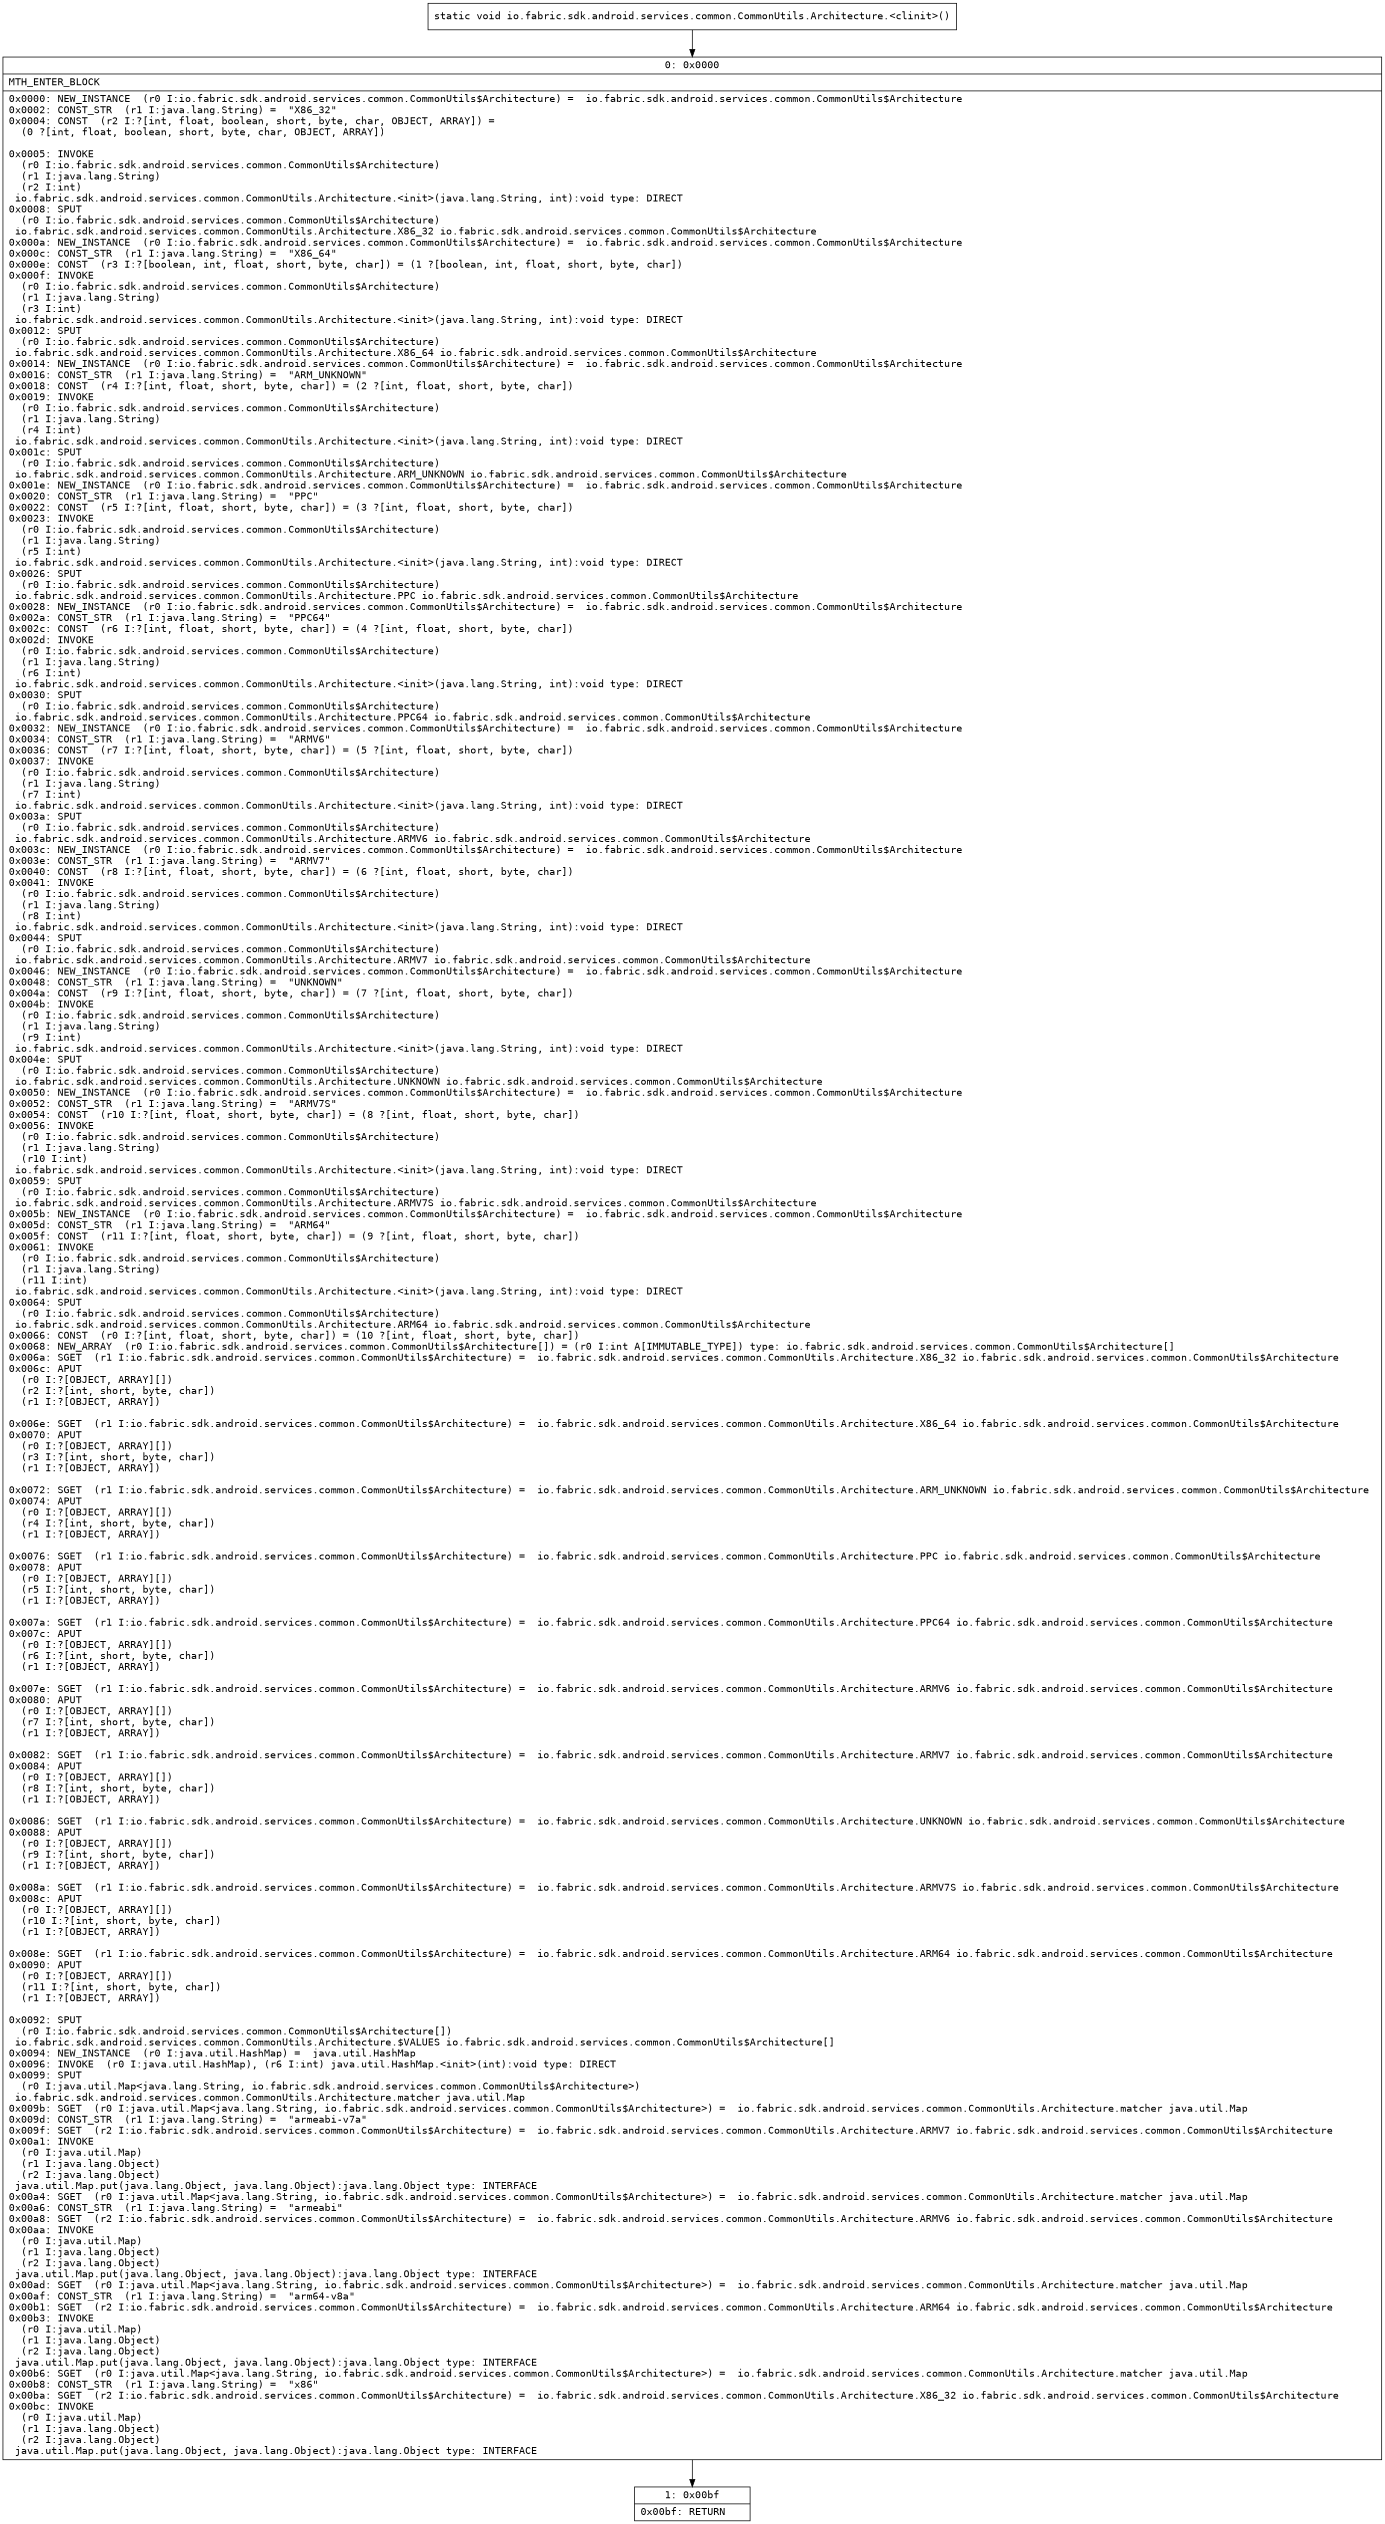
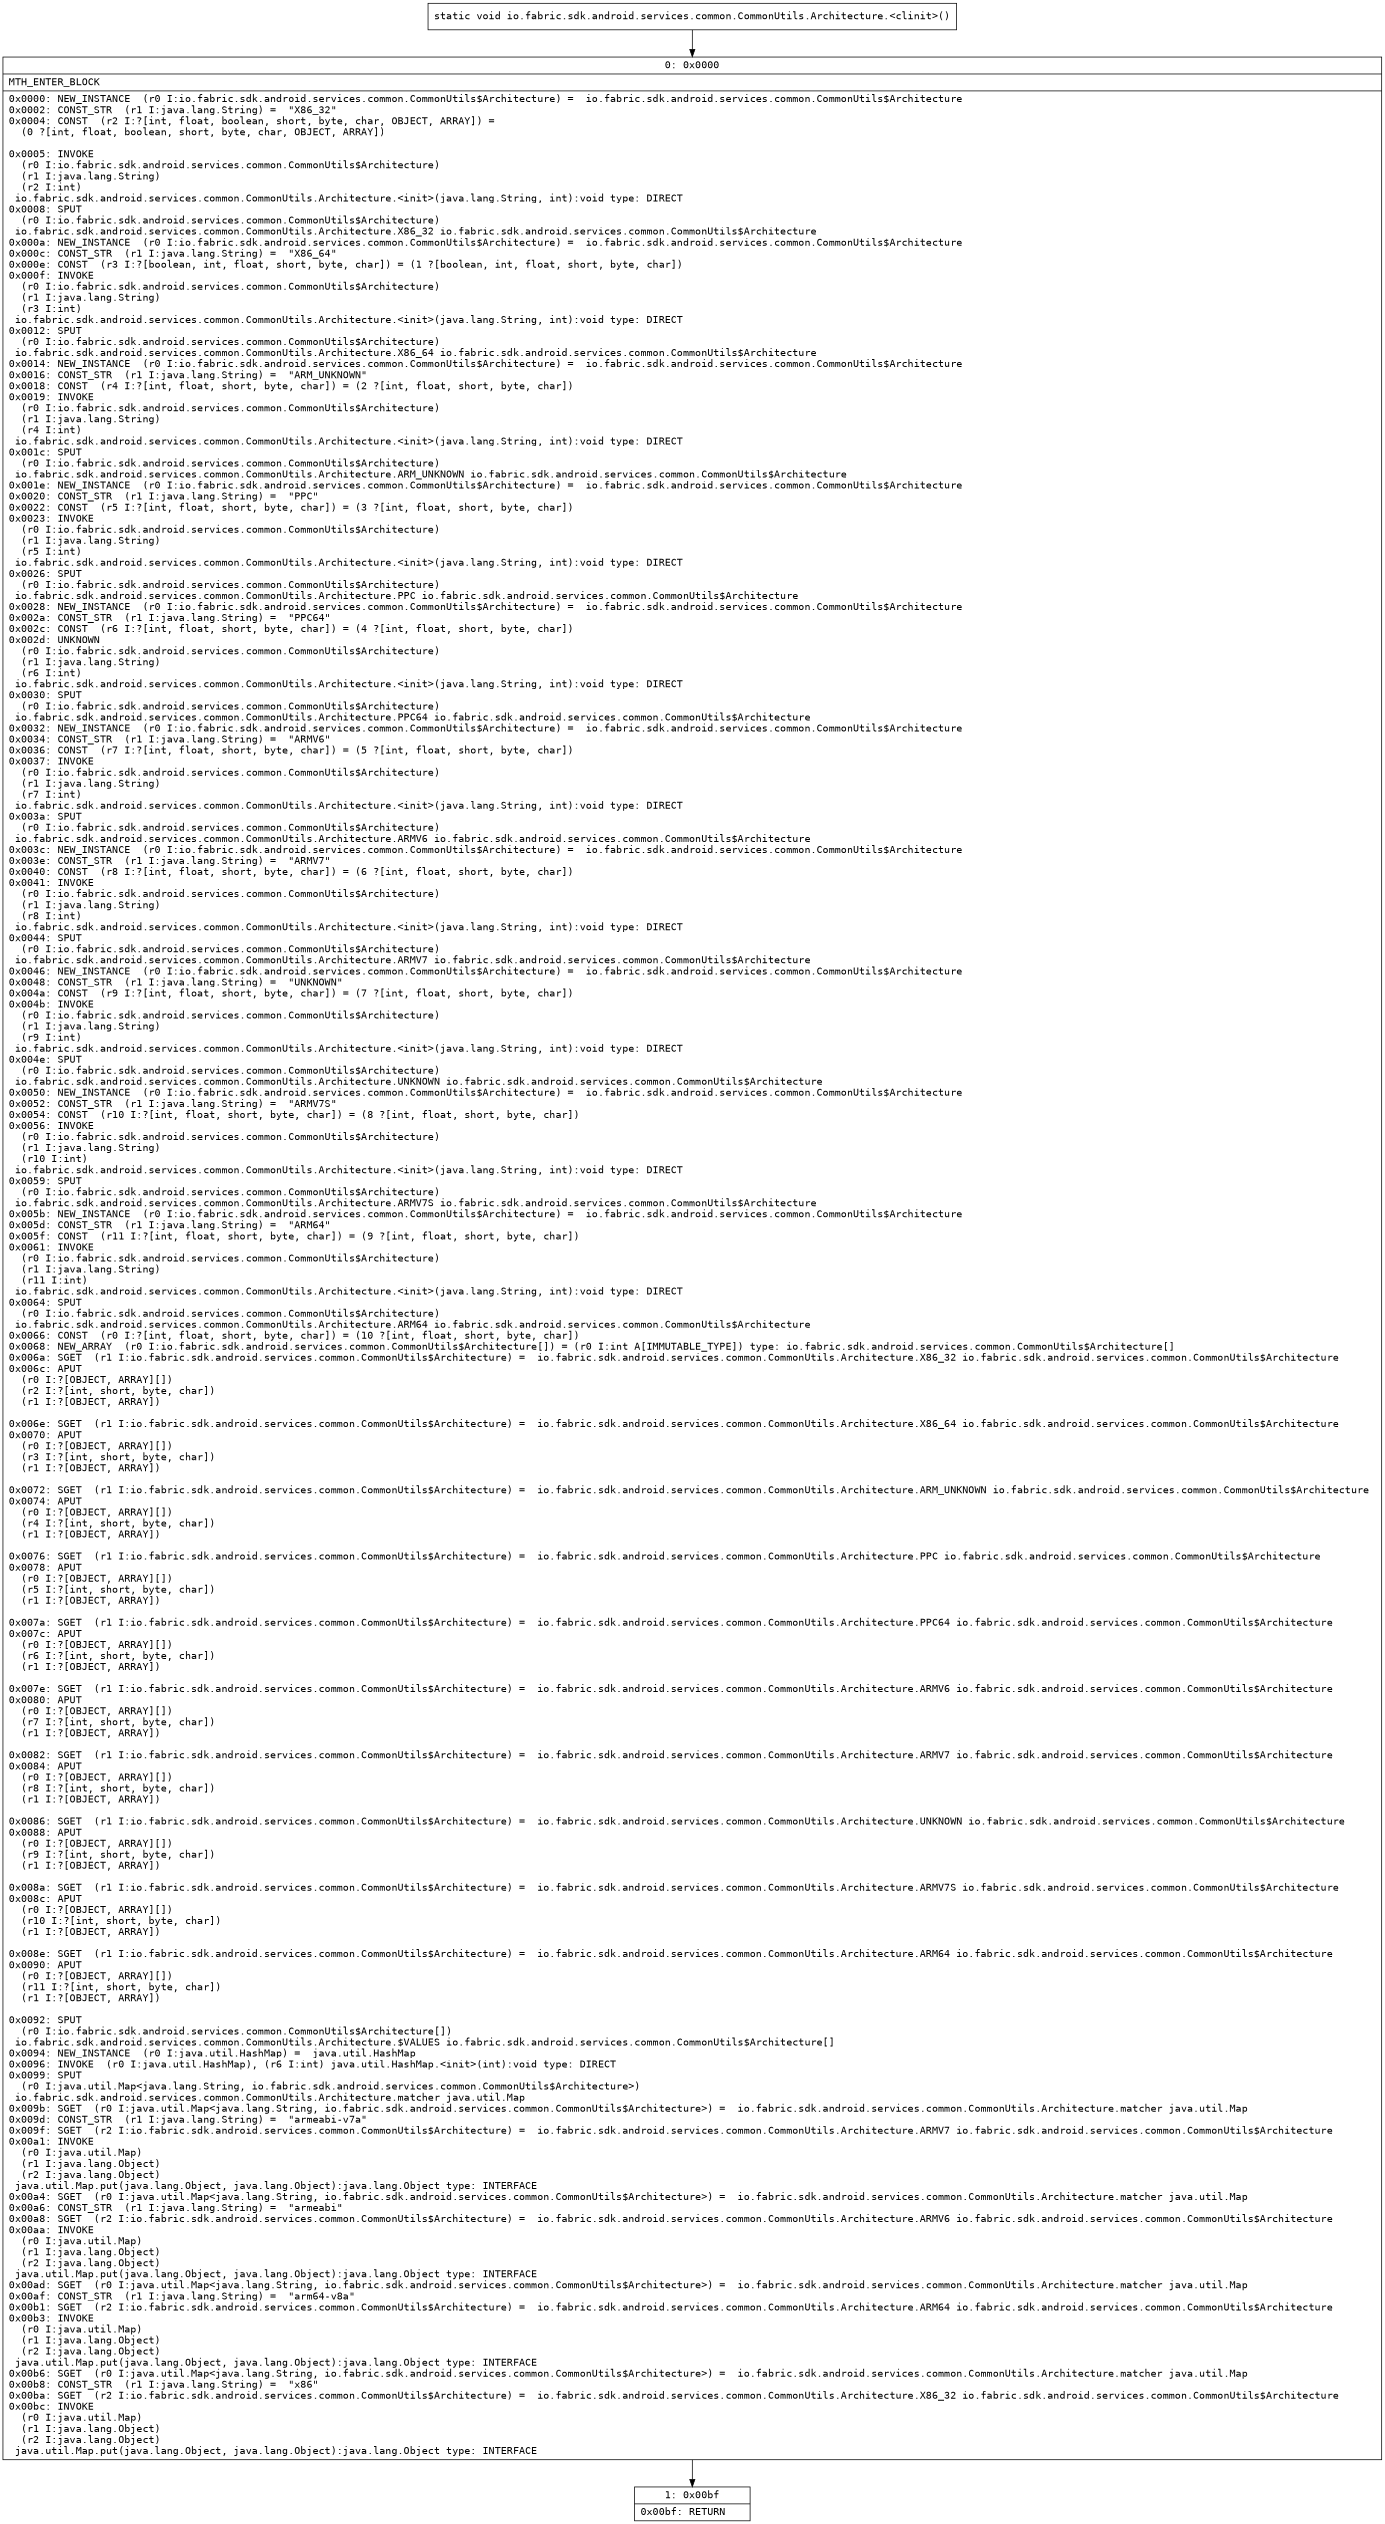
node "0: 0x0000": text "0x002d: INVOKE" -> "0x002d: UNKNOWN"
